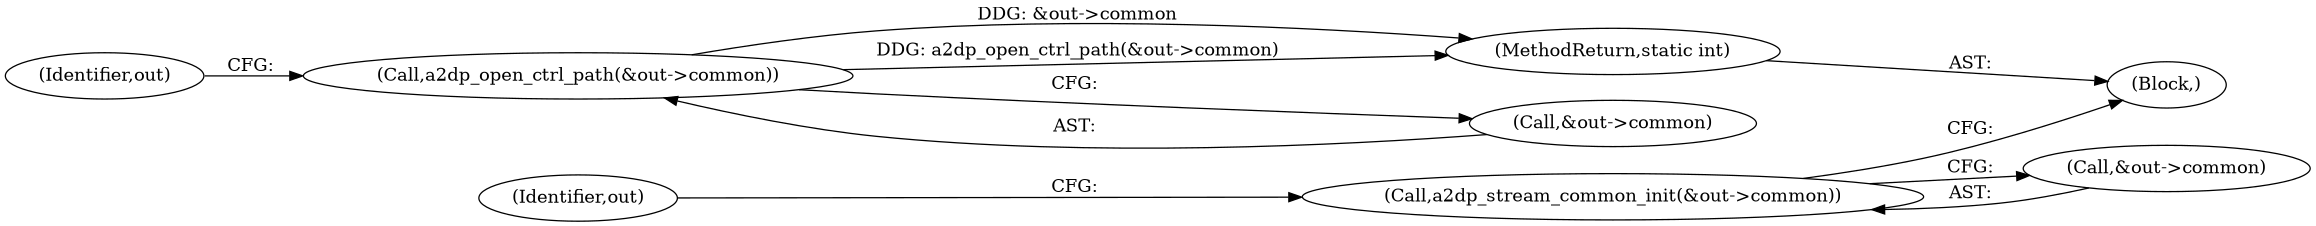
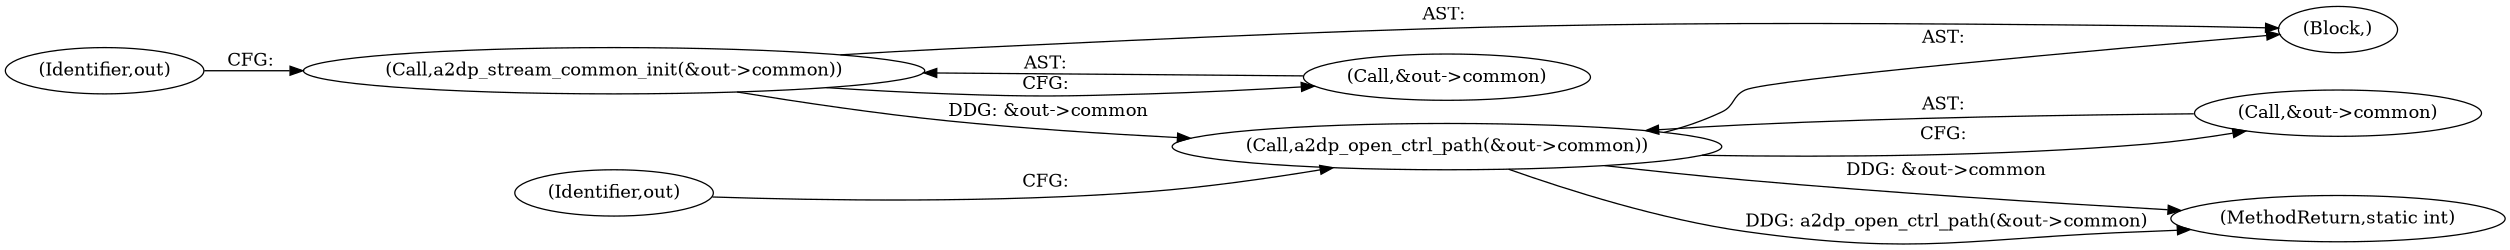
edge "(MethodReturn,static int)" -> "(Block,)": now "(Call,a2dp_open_ctrl_path(&out->common))" -> "(Block,)"
edge "(Call,a2dp_stream_common_init(&out->common))" -> "(Call,a2dp_open_ctrl_path(&out->common))": added, label "DDG: &out->common"
edge "(Call,a2dp_stream_common_init(&out->common))" -> "(Block,)": label "CFG: " -> "AST: "
